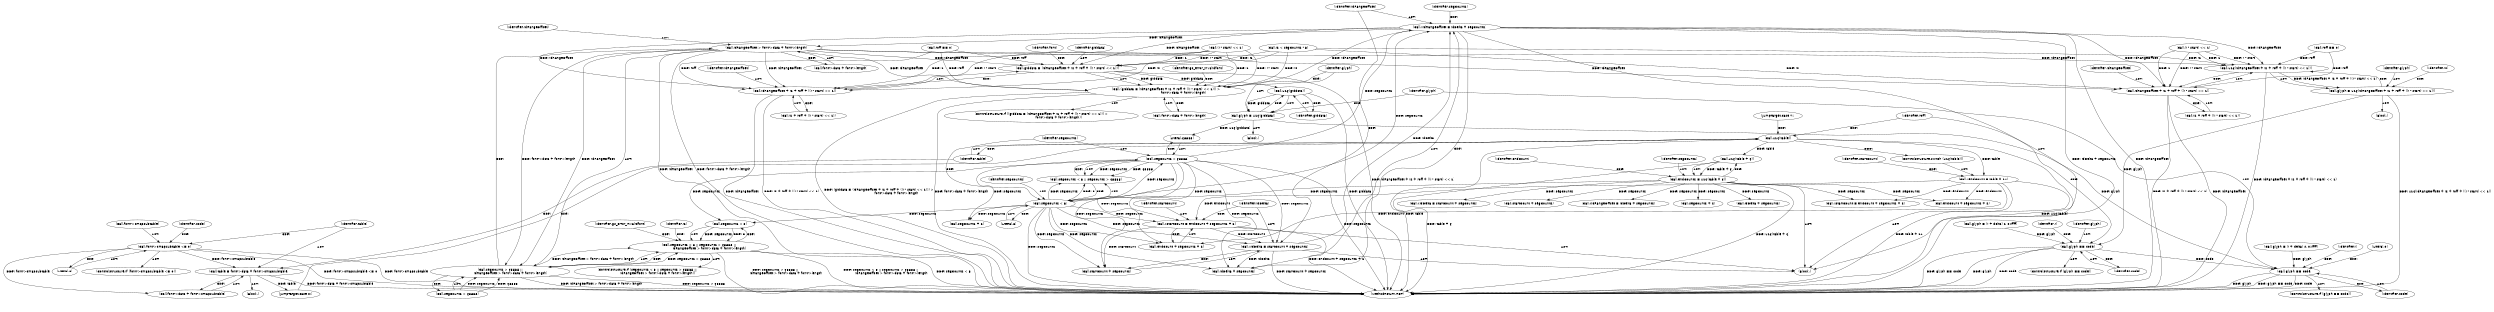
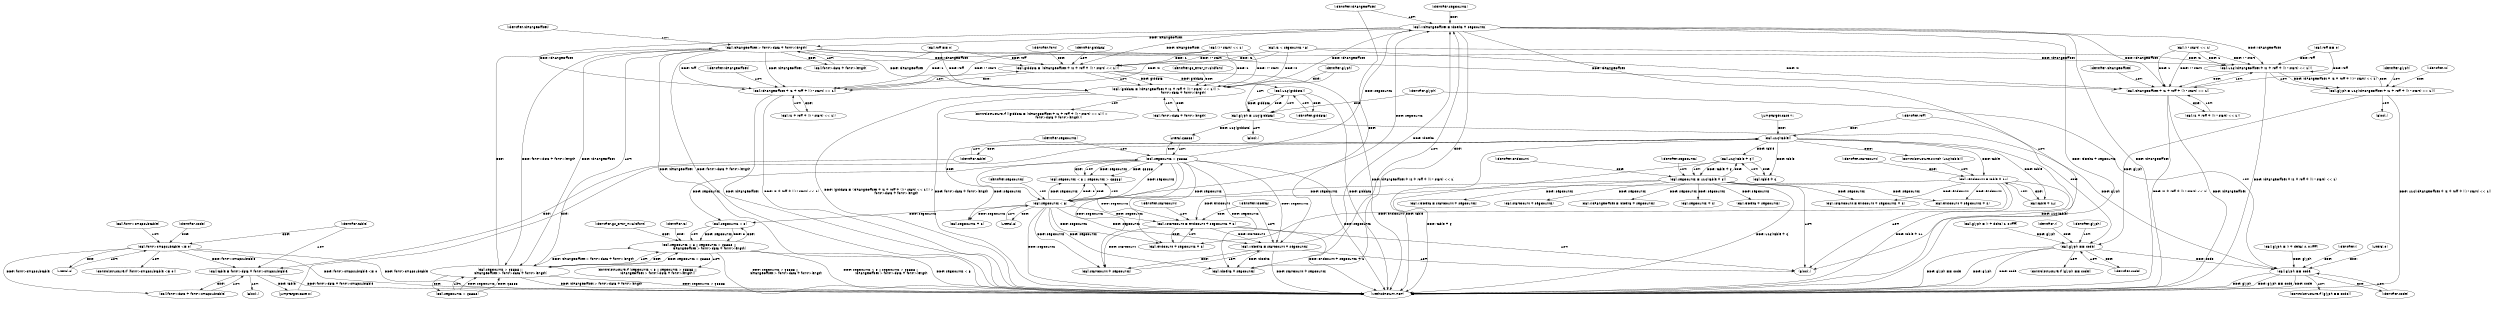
node "(Call,endCount2 = u16(table + 6))": label "(Call,endCount2 = u16(table + 6))" -> "(Call,segCount2 = u16(table + 6))"
node "(Call,table + 6)": added
node "(Call,table + 14)": added
